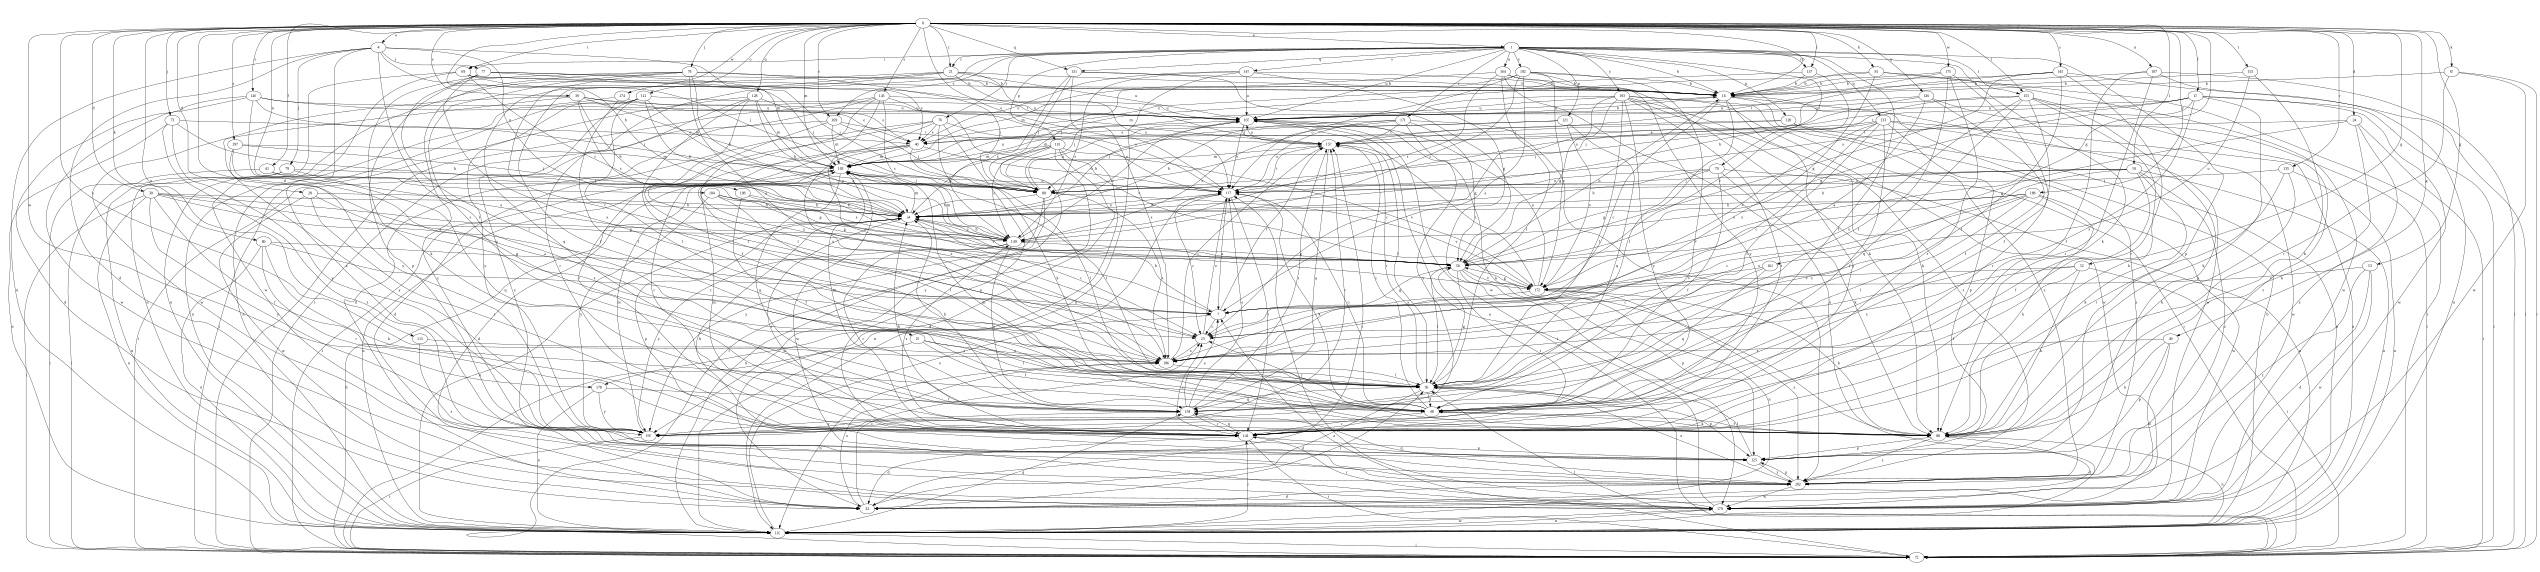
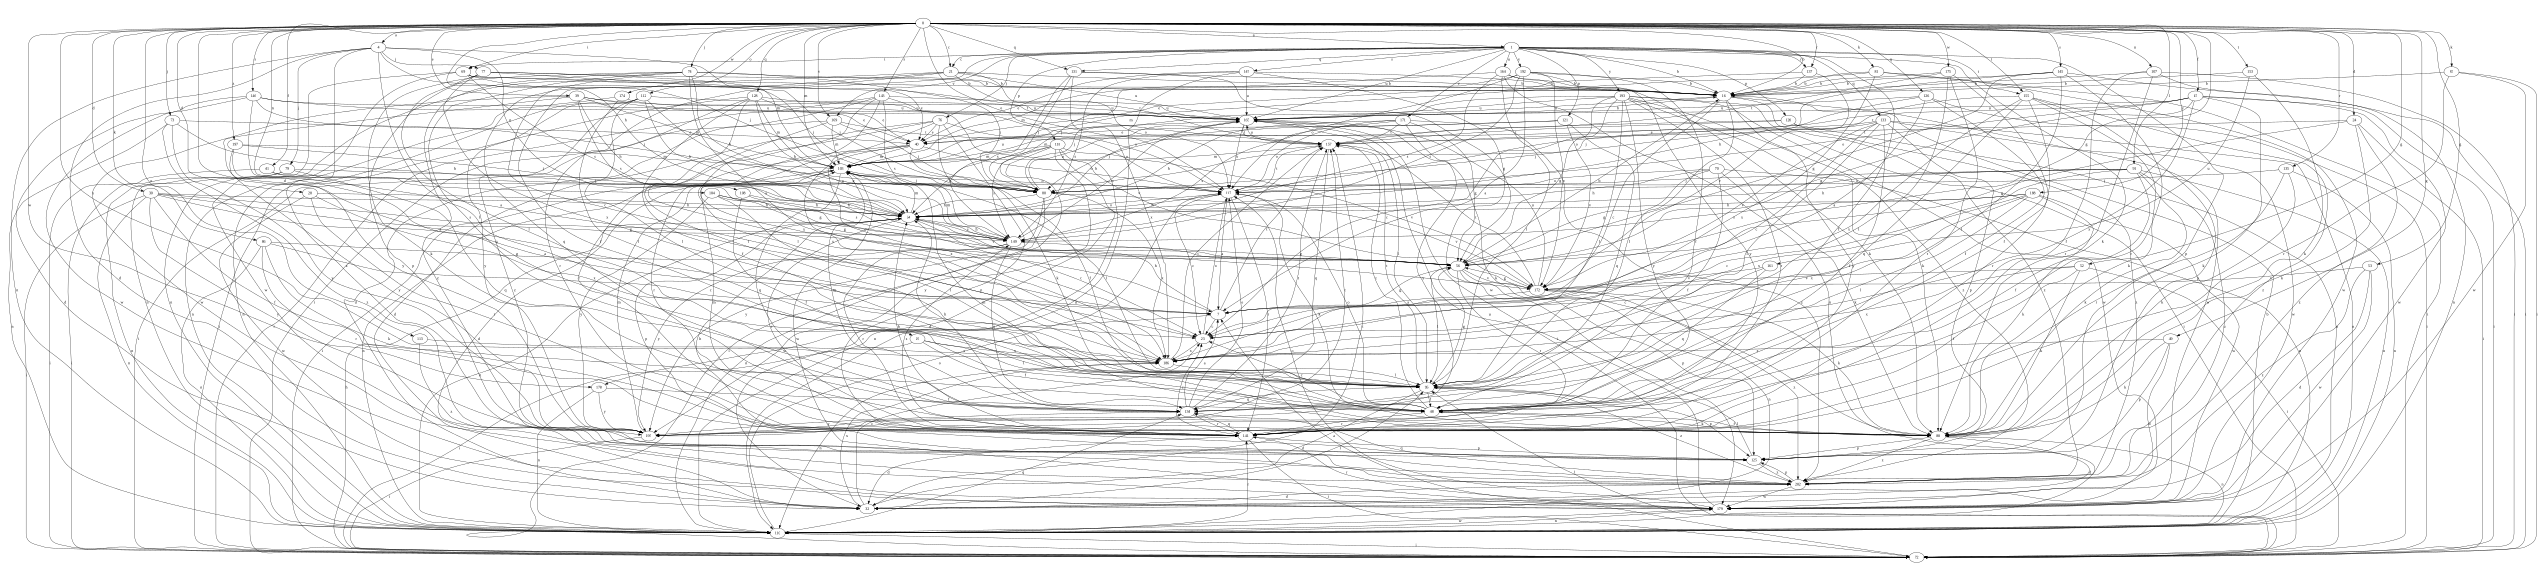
edge "1" -> "70": removed, label "i"
edge "155" -> "165": now "128" -> "165"
